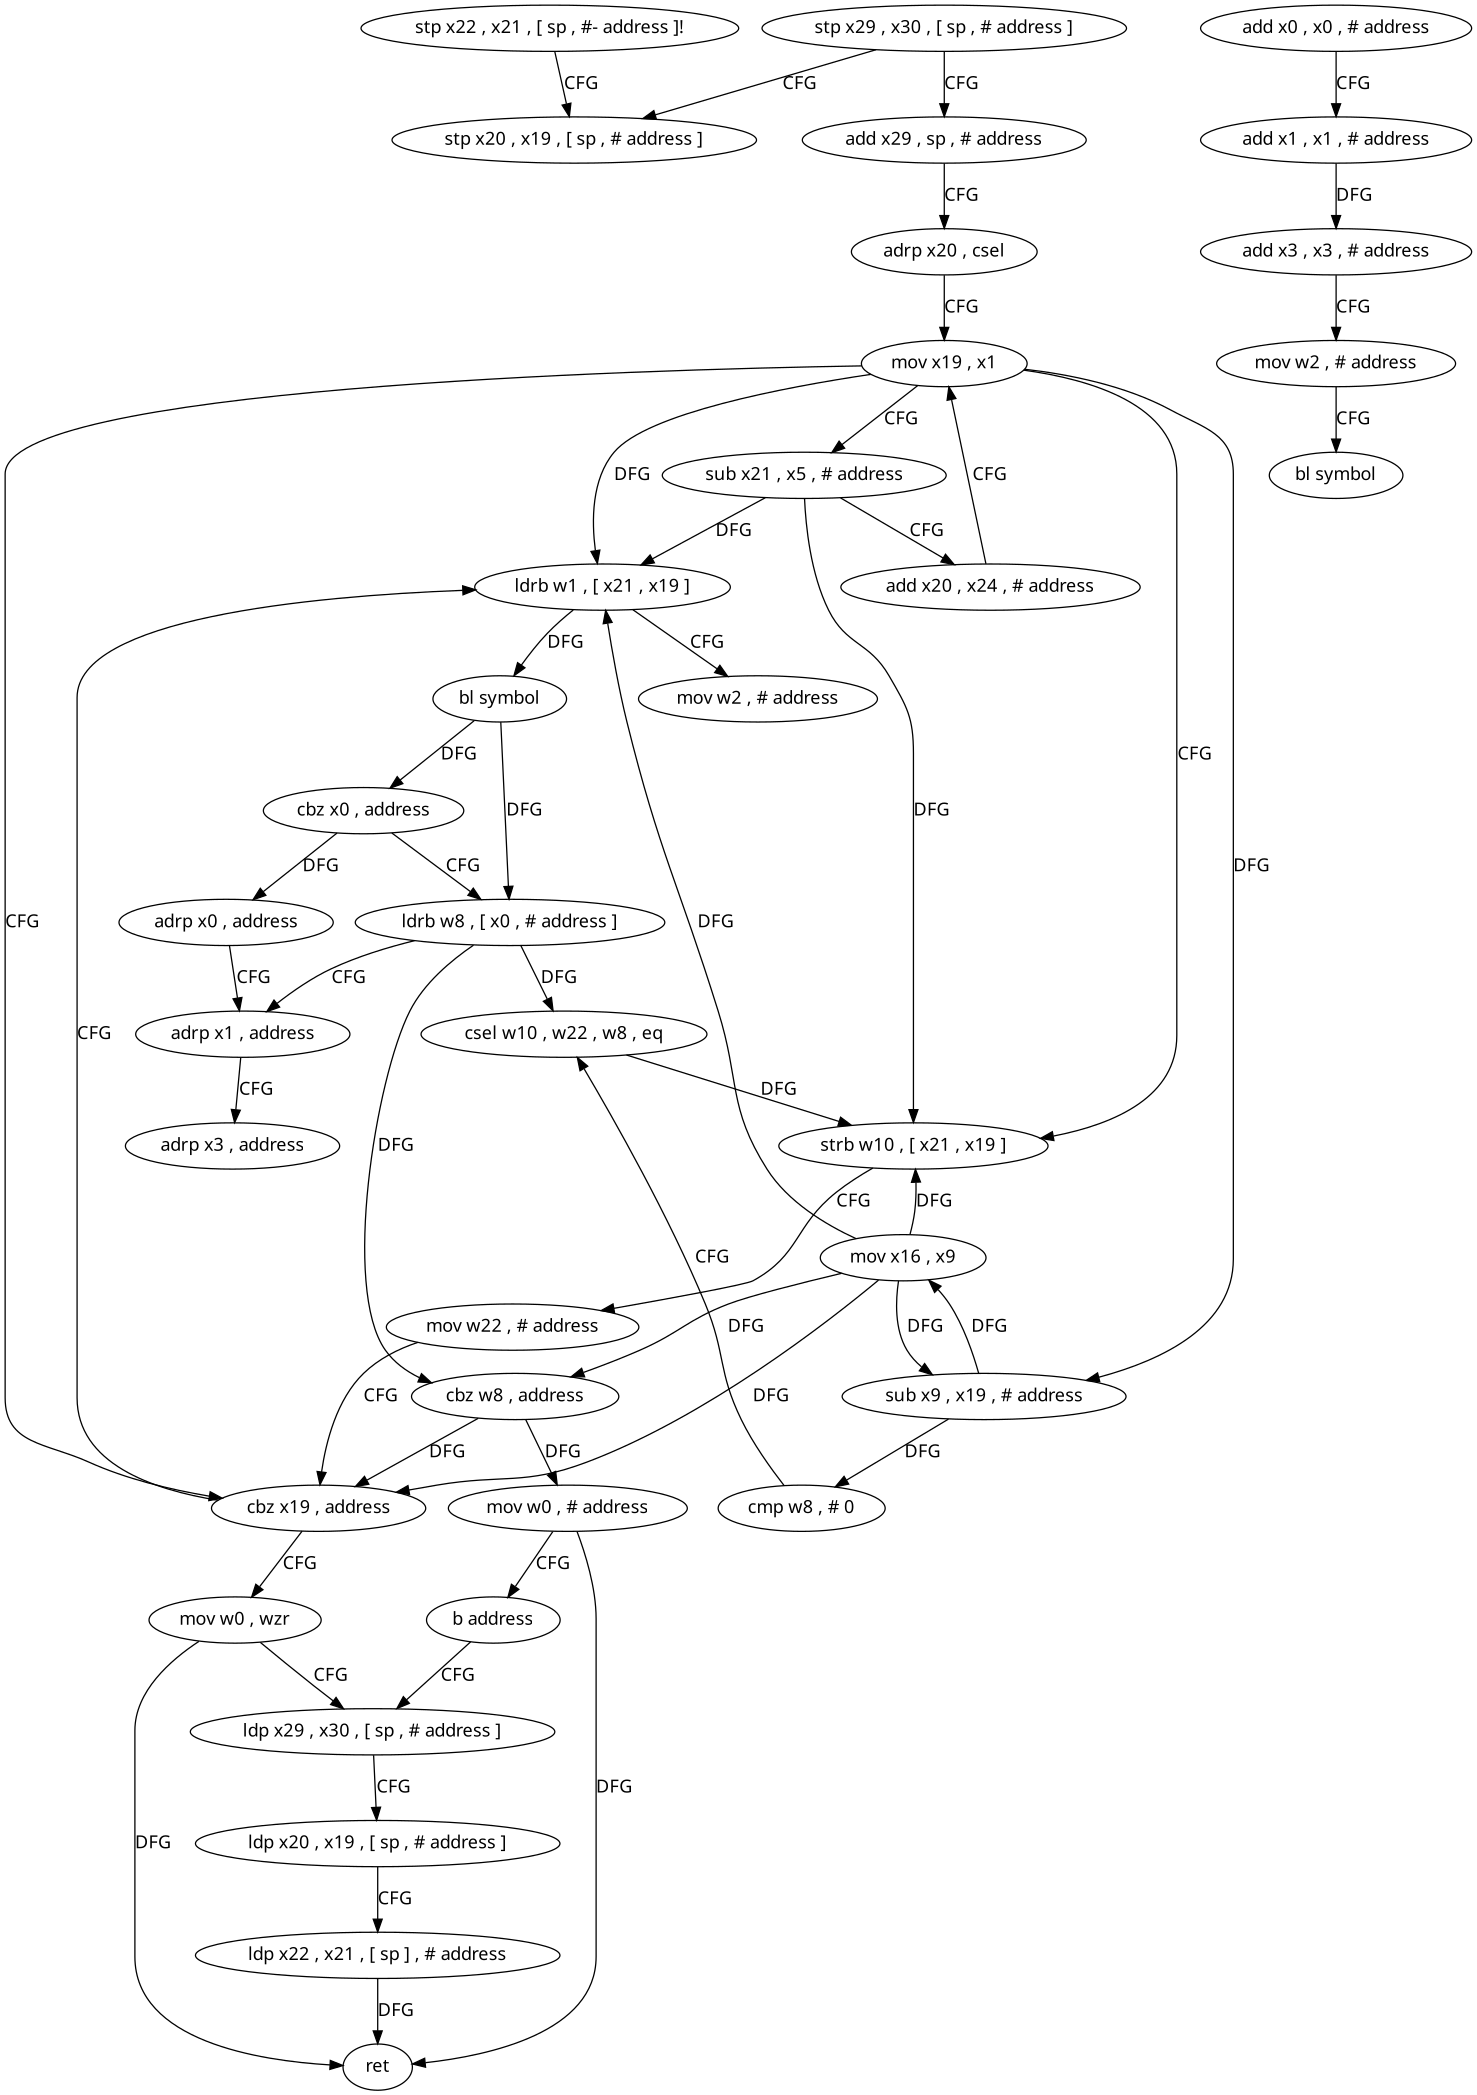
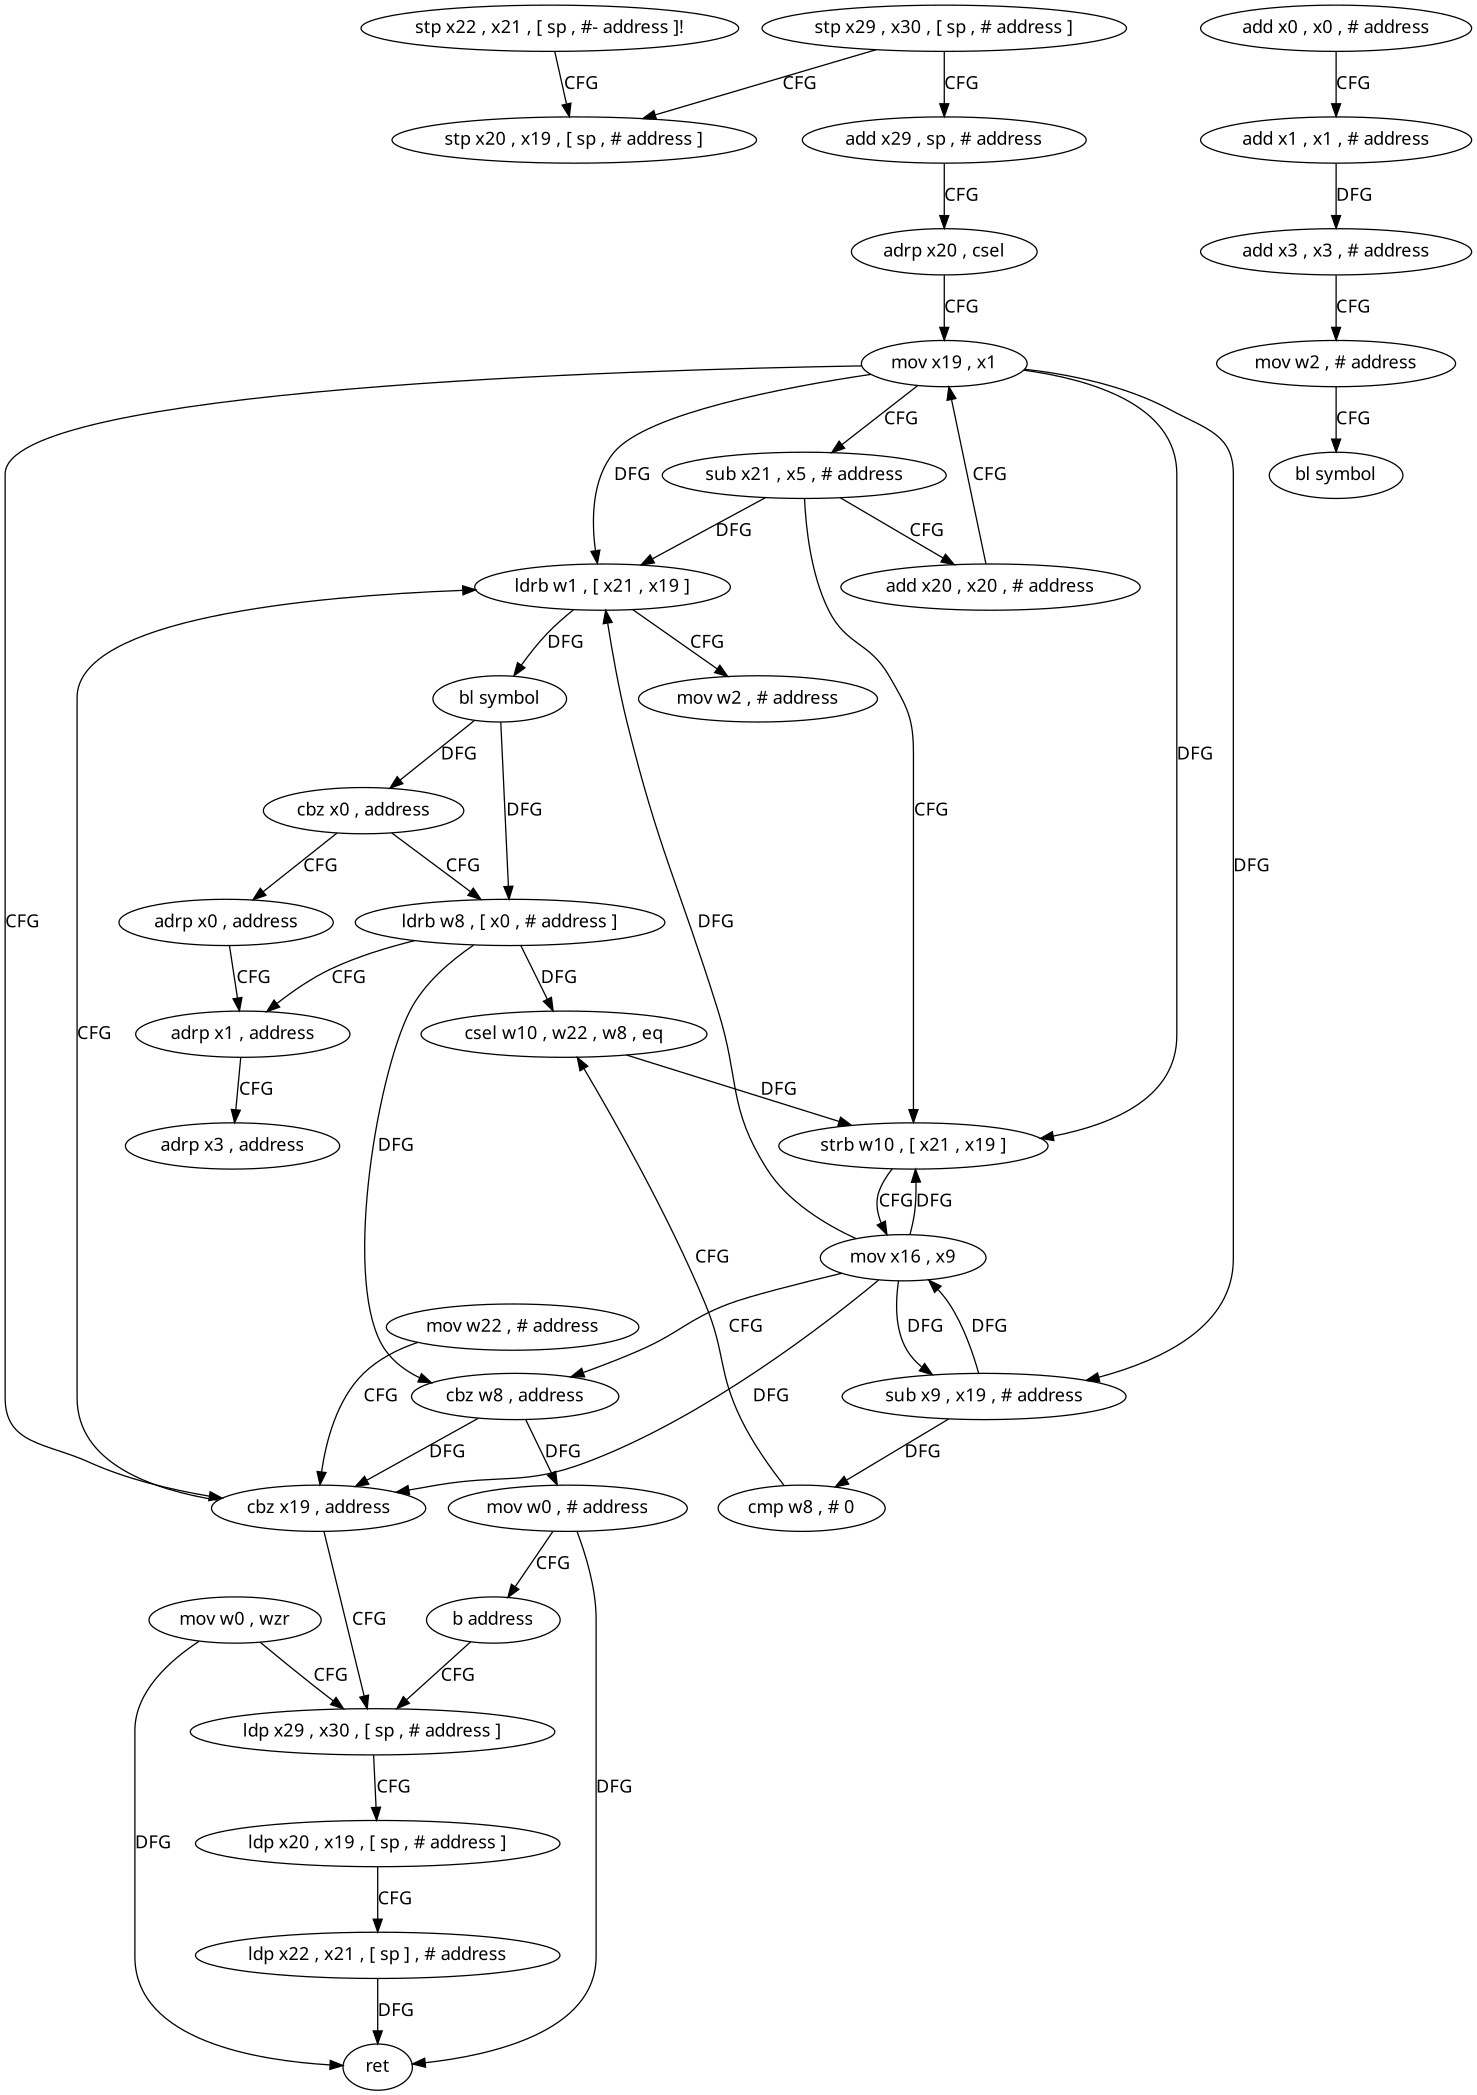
node "add x20 , x24 , # address": label "add x20 , x24 , # address" -> "add x20 , x20 , # address"
edge "mov x19 , x1" -> "strb w10 , [ x21 , x19 ]": label "CFG" -> "DFG"
edge "sub x21 , x5 , # address" -> "strb w10 , [ x21 , x19 ]": label "DFG" -> "CFG"
edge "cbz x0 , address" -> "adrp x0 , address": label "DFG" -> "CFG"
edge "strb w10 , [ x21 , x19 ]" -> "mov w22 , # address": now "strb w10 , [ x21 , x19 ]" -> "mov x16 , x9"
edge "mov x16 , x9" -> "cbz w8 , address": label "DFG" -> "CFG"
edge "cbz x19 , address" -> "mov w0 , wzr": now "cbz x19 , address" -> "ldp x29 , x30 , [ sp , # address ]"
